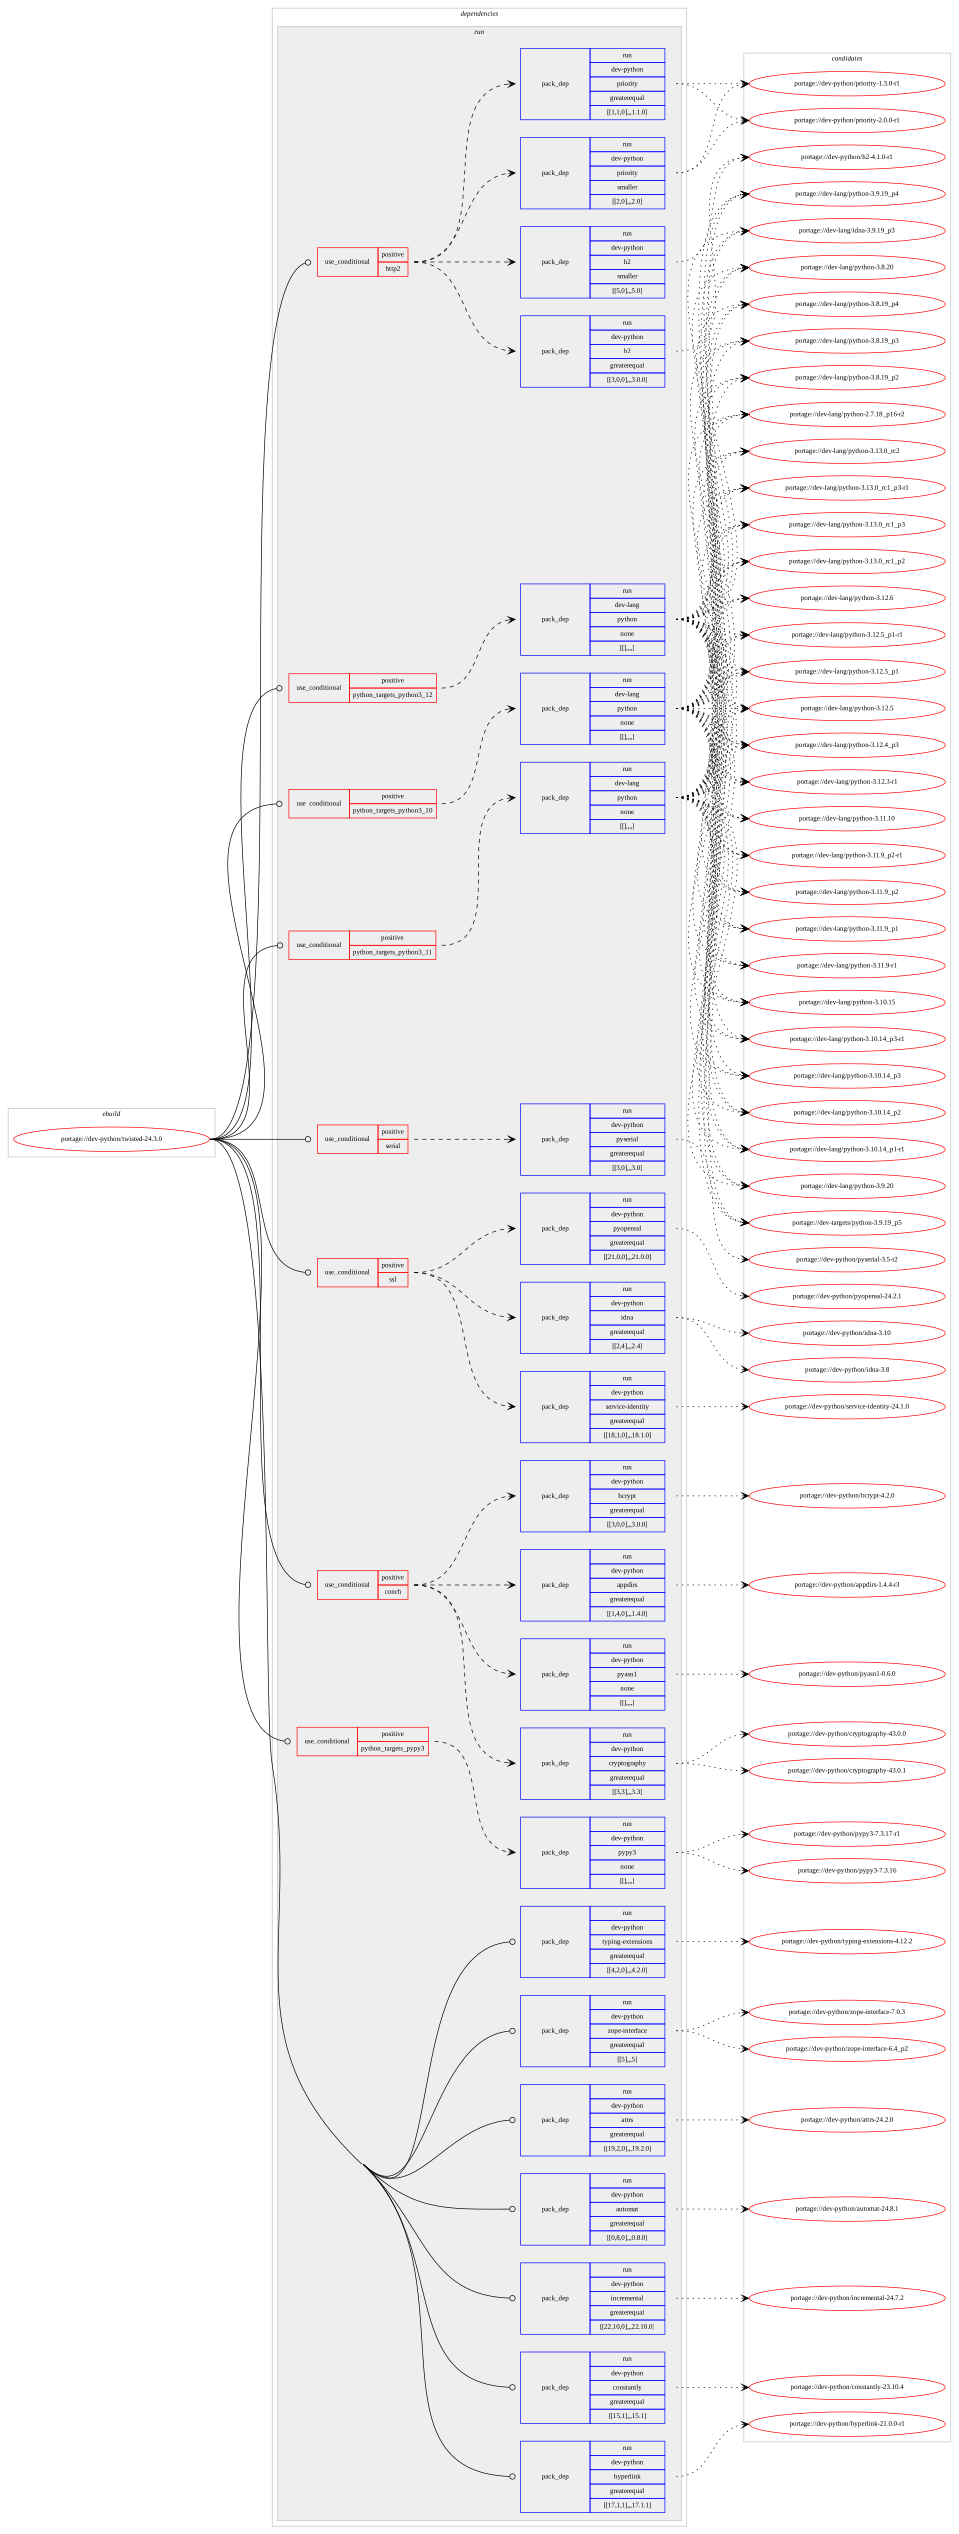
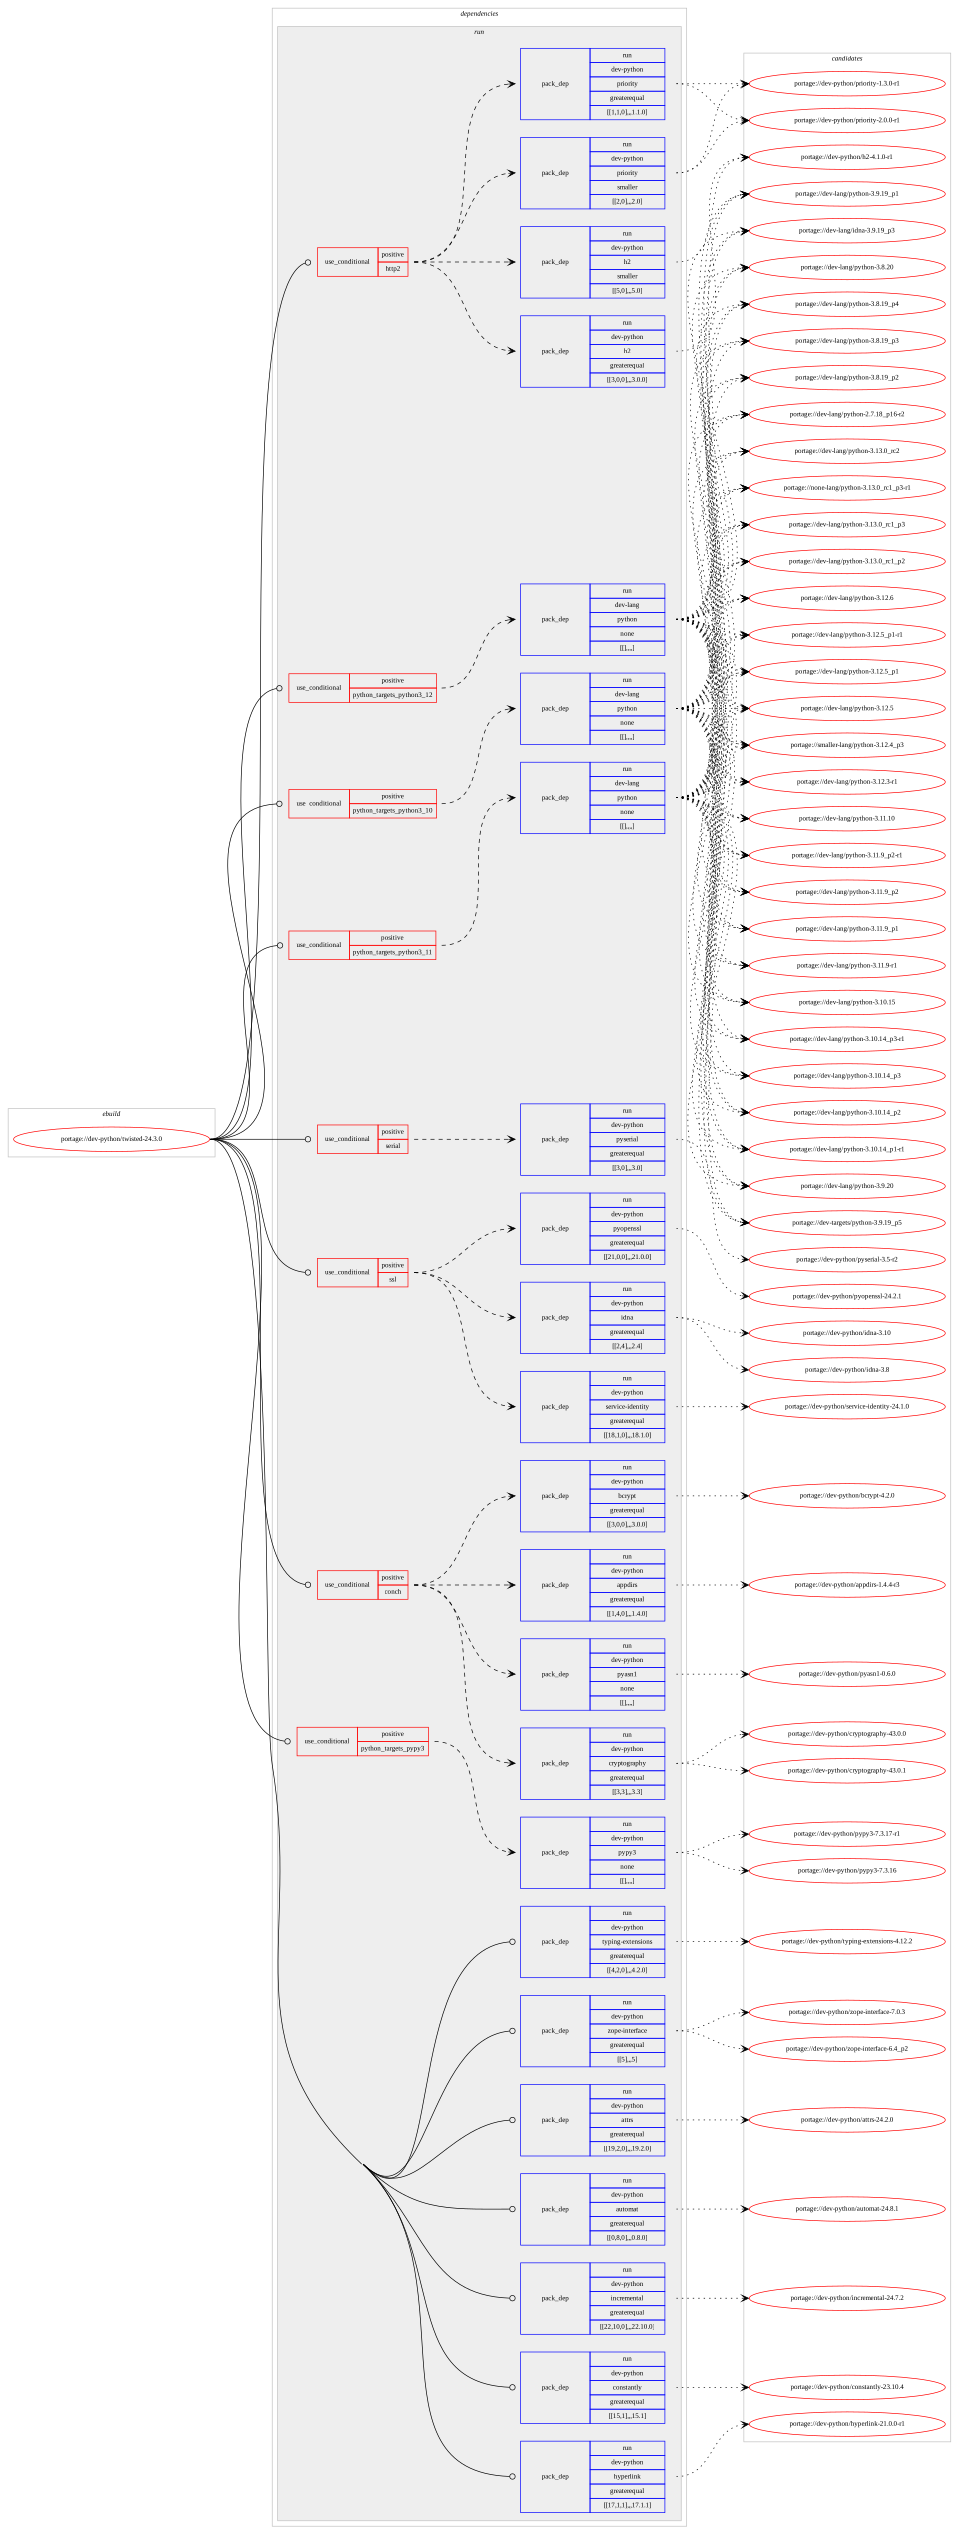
node "portage://dev-lang/python-3.9.19_p4": label "portage://dev-lang/python-3.9.19_p4" -> "portage://dev-lang/python-3.9.19_p1"
node "portage://dev-lang/python-3.13.0_rc1_p3-r1": label "portage://dev-lang/python-3.13.0_rc1_p3-r1" -> "portage://none-lang/python-3.13.0_rc1_p3-r1"
node "portage://dev-lang/python-3.12.4_p3": label "portage://dev-lang/python-3.12.4_p3" -> "portage://smaller-lang/python-3.12.4_p3"
